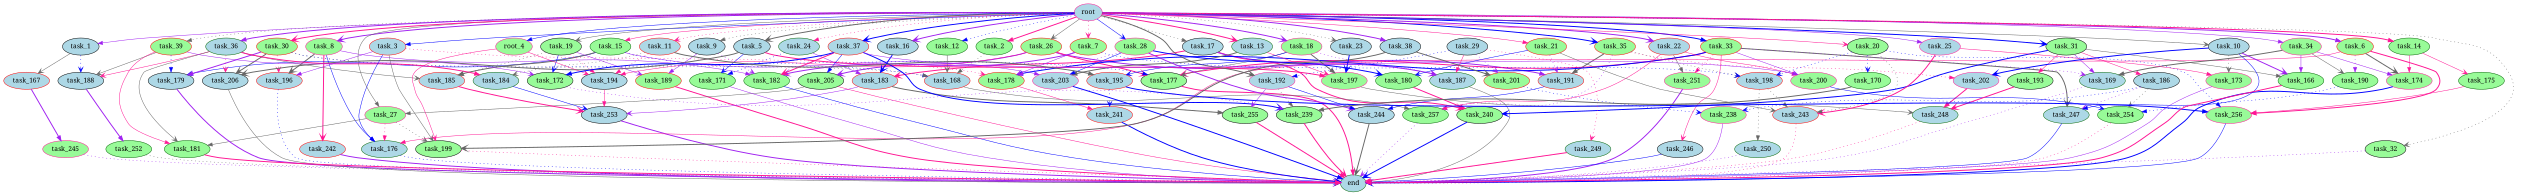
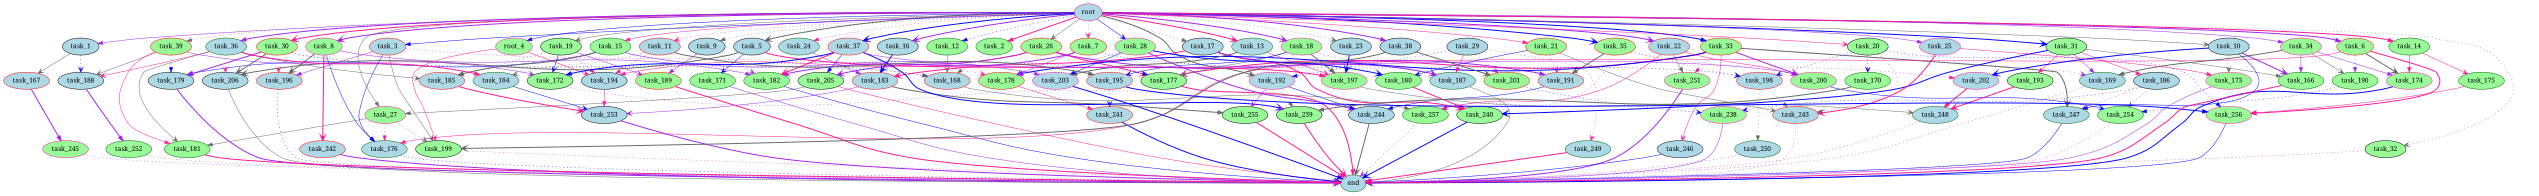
edge "task_24" -> "task_171": removed
edge "task_33" -> "task_200": style solid -> bold
